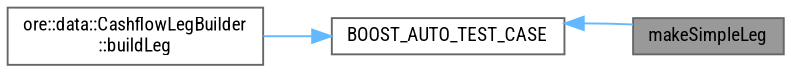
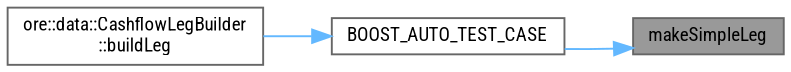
edge "makeSimpleLeg" -> "BOOST_AUTO_TEST_CASE": reversed
